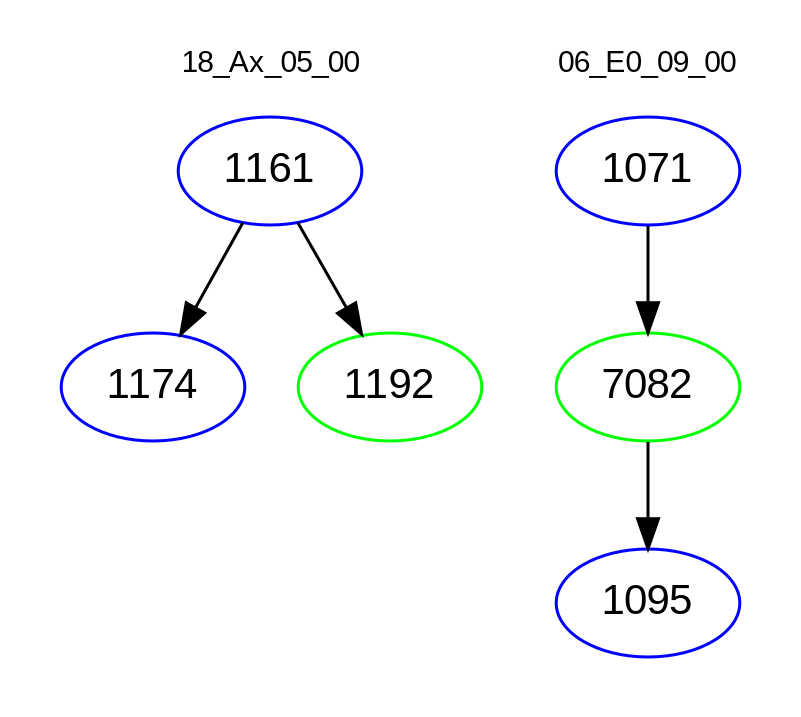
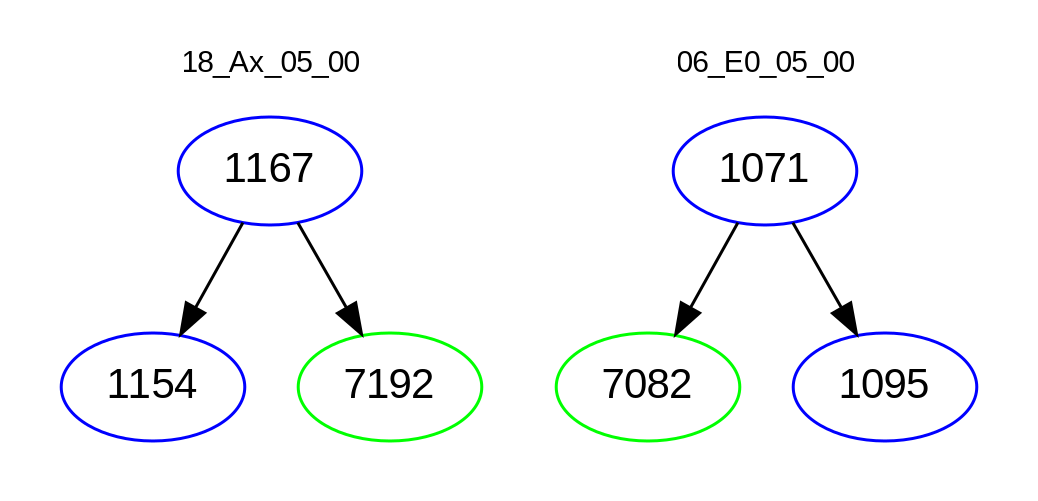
cluster "06_E0_09_00": label "06_E0_09_00" -> "06_E0_05_00"
node "1161": label "1161" -> "1167"
node "1174": label "1174" -> "1154"
node "1192": label "1192" -> "7192"
edge "7082" -> "1095": now "1071" -> "1095"
